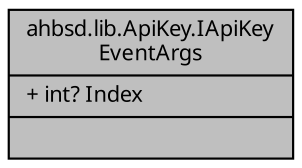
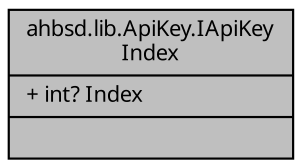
node "ahbsd.lib.ApiKey.IApiKey": text "EventArgs" -> "Index"
